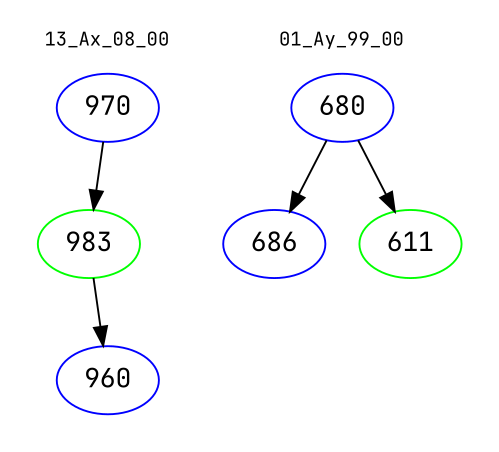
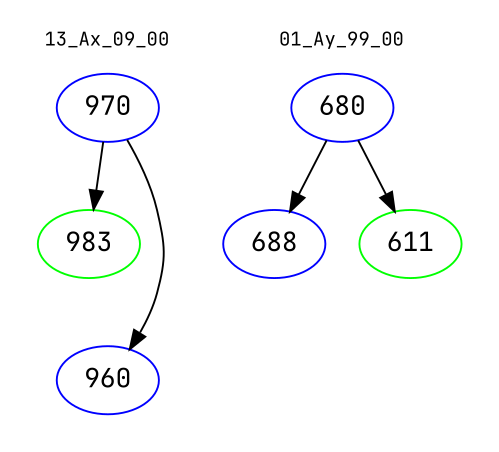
cluster "13_Ax_08_00": label "13_Ax_08_00" -> "13_Ax_09_00"
node "686": label "686" -> "688"
edge "983" -> "960": now "970" -> "960"
